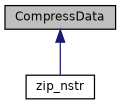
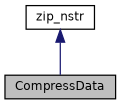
edge "zip_nstr" -> "CompressData": reversed
